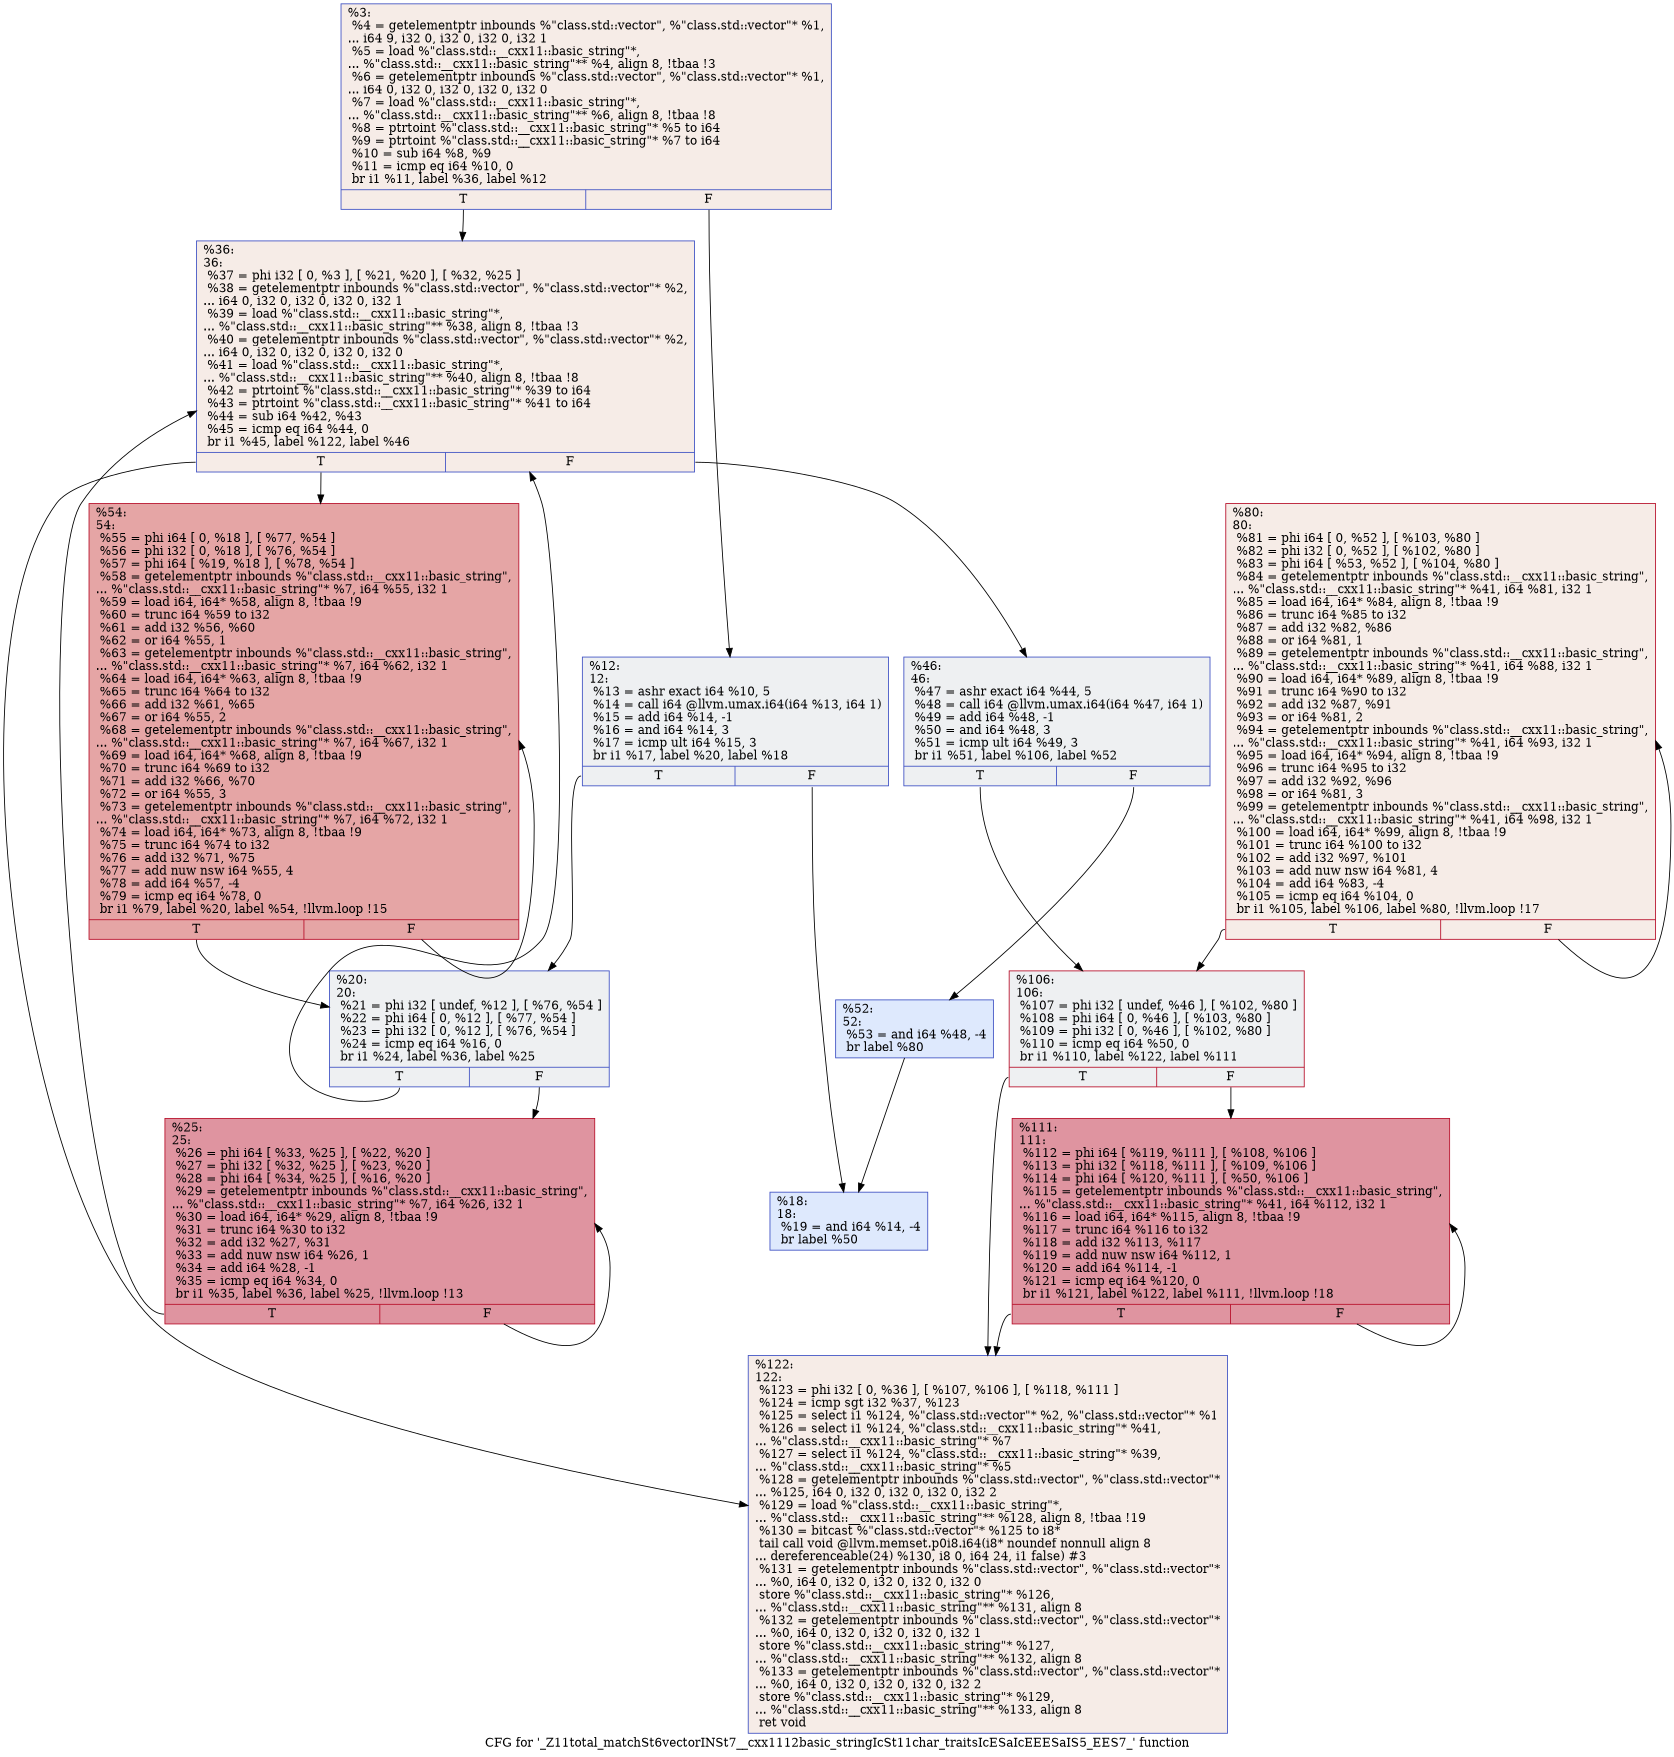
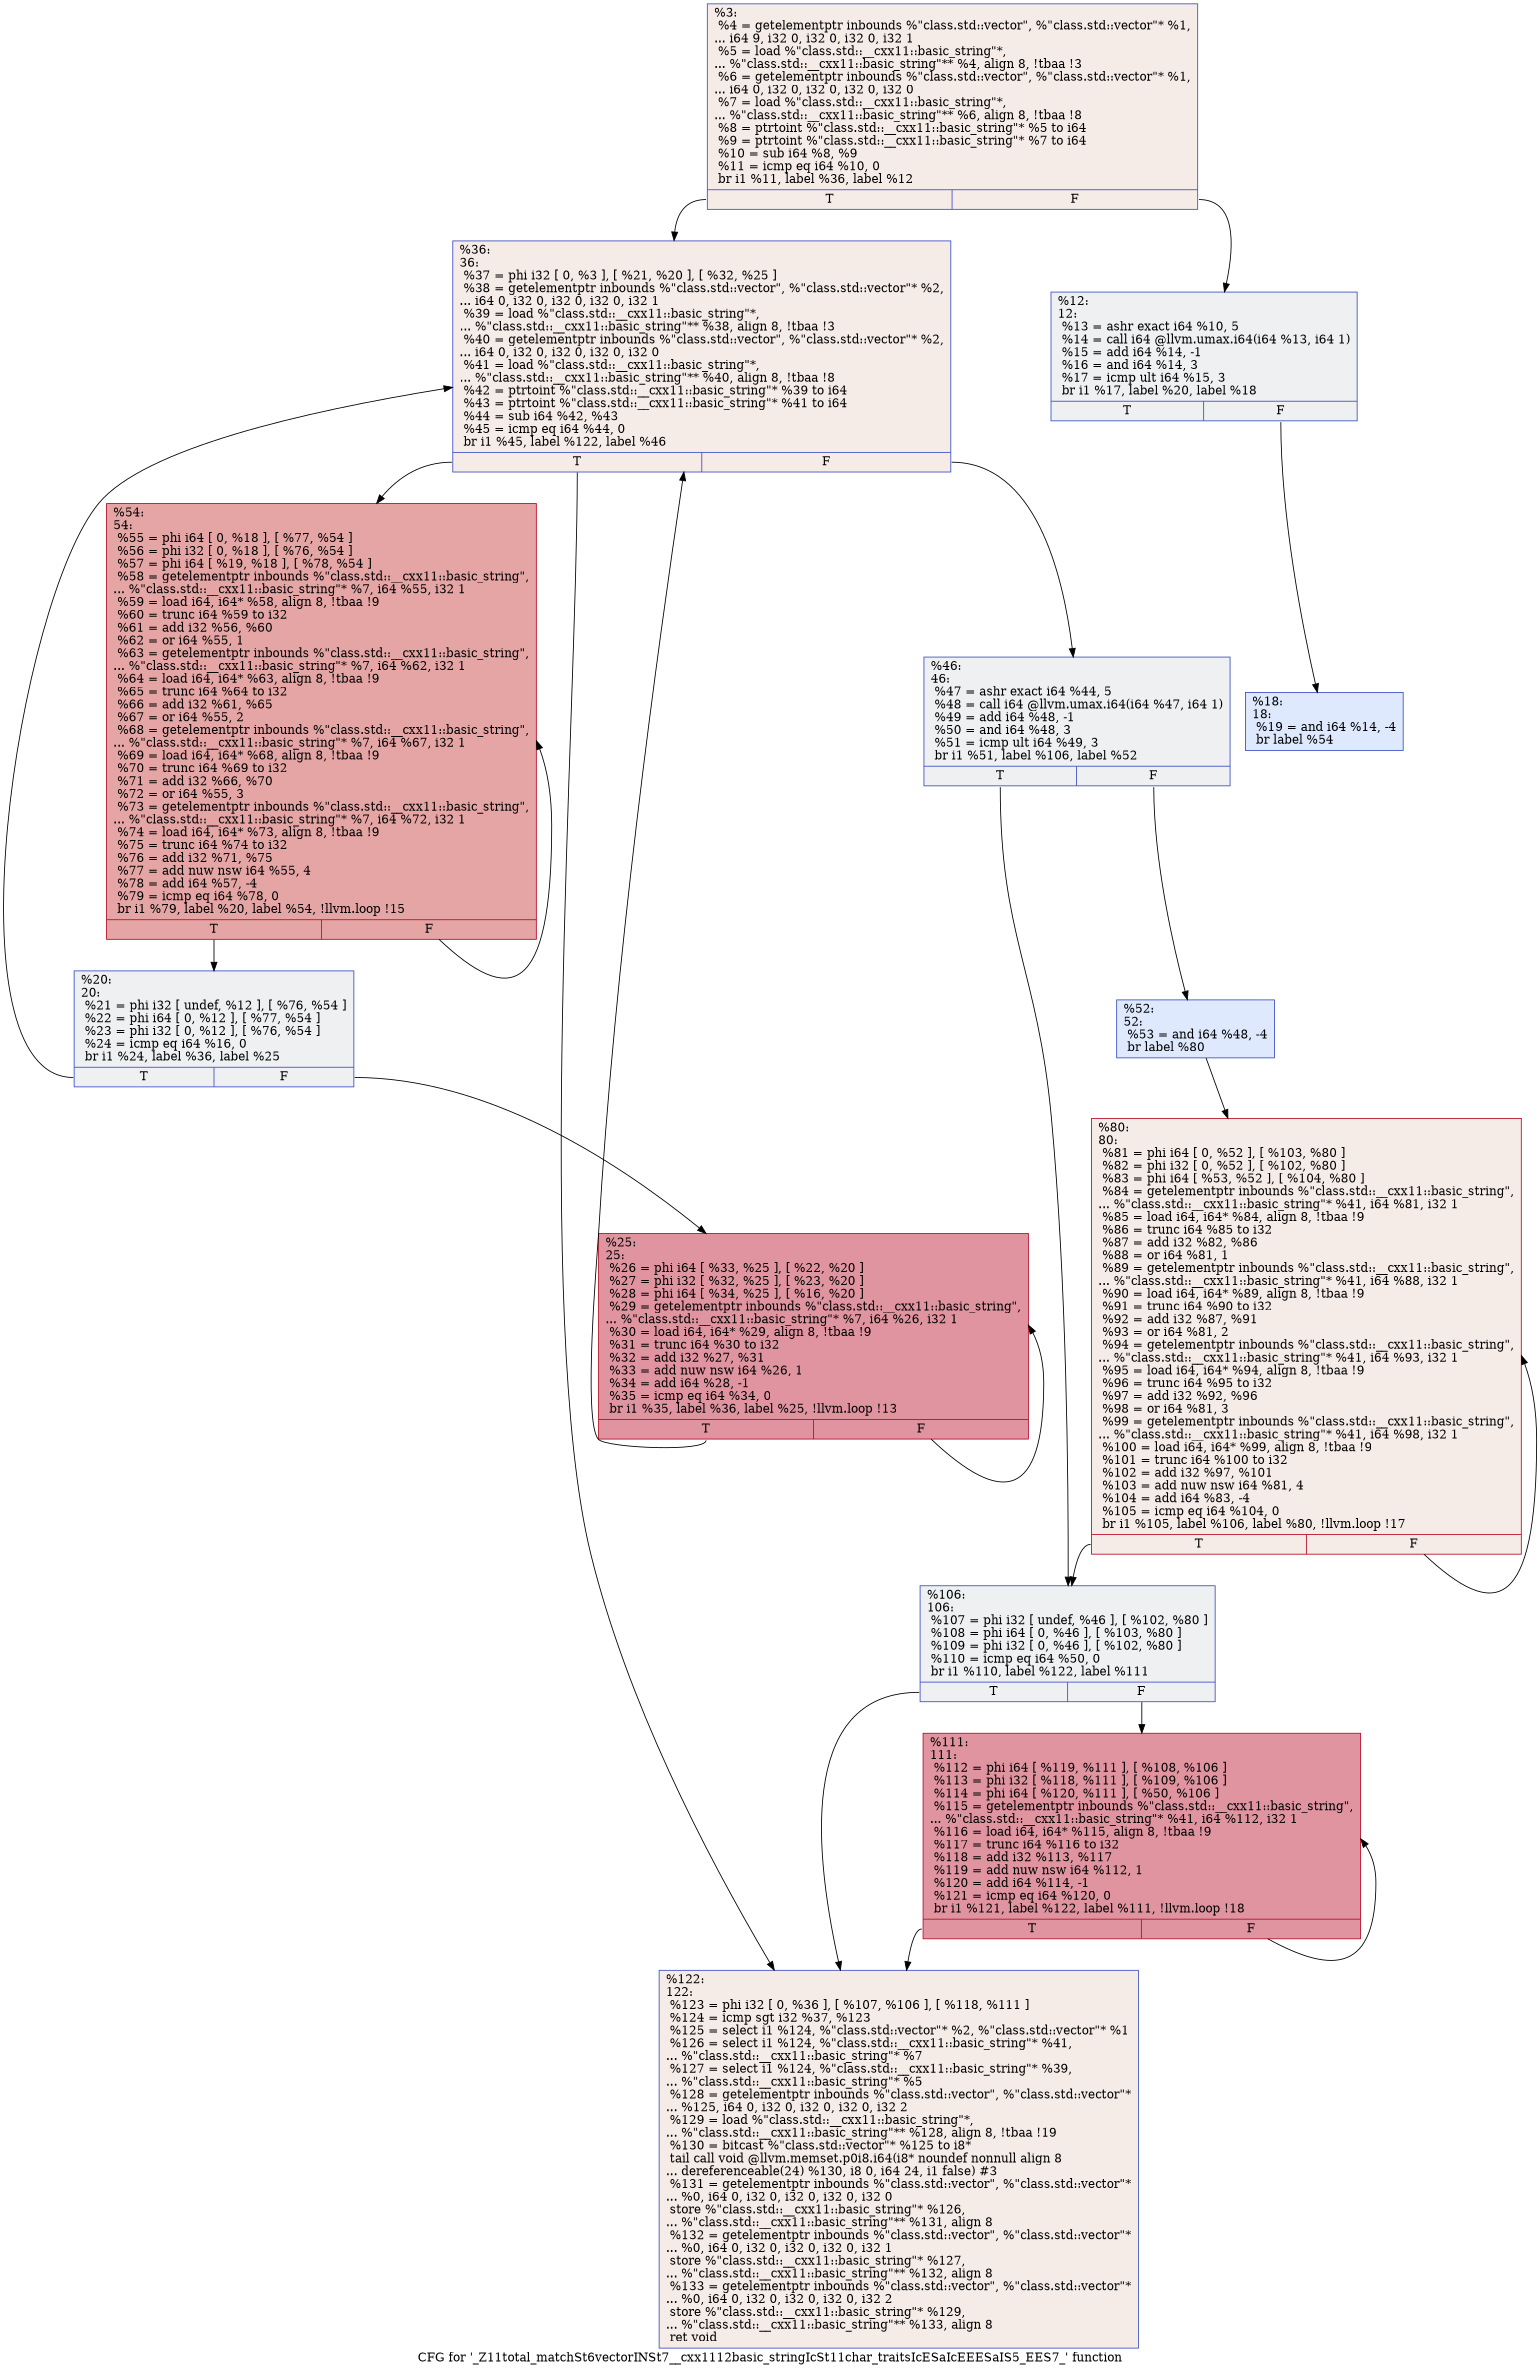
edge "%12:" -> "%20:": removed
node "%106:": color #b70d28ff -> #3d50c3ff
edge "%52:" -> "%18:": now "%52:" -> "%80:"
node "%18:": text "br label %50" -> "br label %54"
